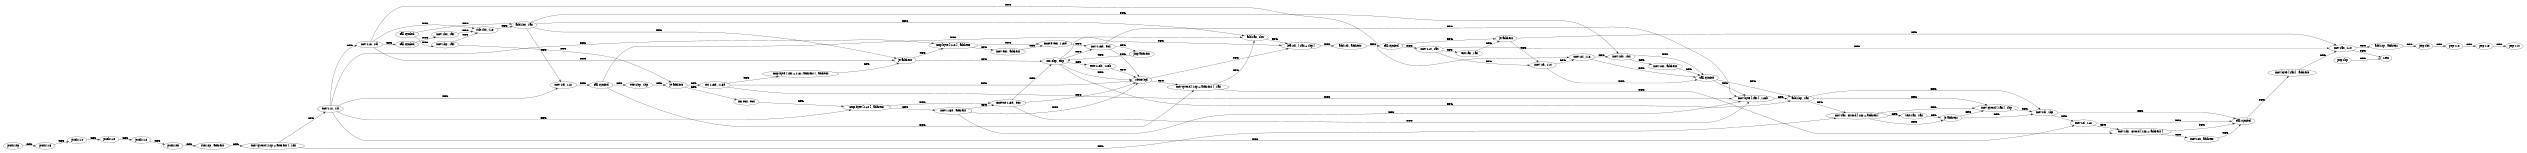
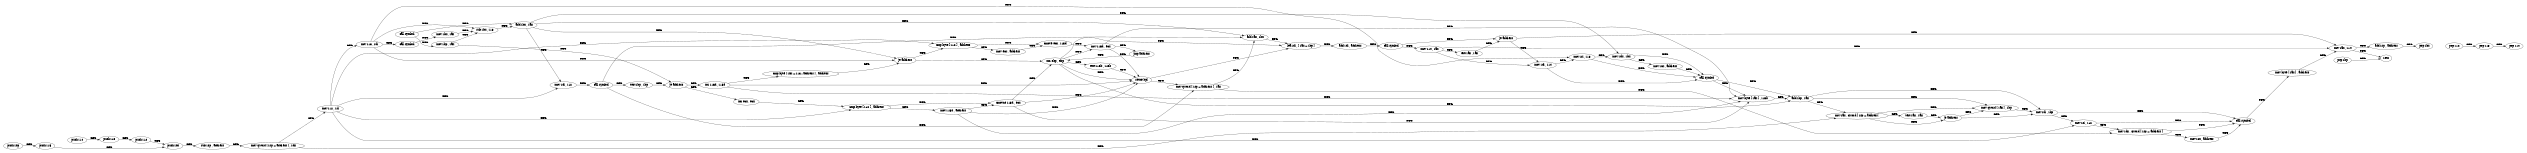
edge "pop rbx" -> "pop r12": removed, label "CFG"
edge "push r15" -> "push r14": now "push r15" -> "push rbx"
